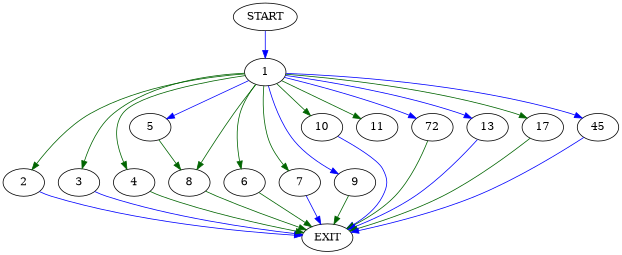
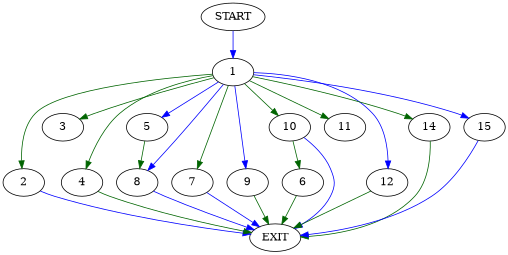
edge "1" -> "6": now "10" -> "6"
edge "1" -> "8": color darkgreen -> blue
node "72": label "72" -> "12"
node "13": removed
node "17": label "17" -> "14"
node "45": label "45" -> "15"
edge "8" -> "EXIT": color darkgreen -> blue
edge "3" -> "EXIT": removed
